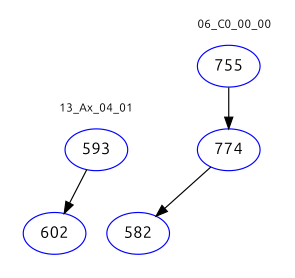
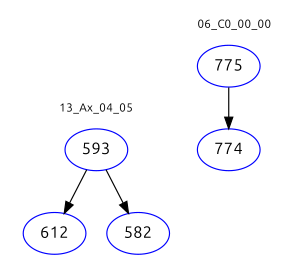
node "755": label "755" -> "775"
cluster "13_Ax_04_01": label "13_Ax_04_01" -> "13_Ax_04_05"
edge "774" -> "582": now "593" -> "582"
node "602": label "602" -> "612"
